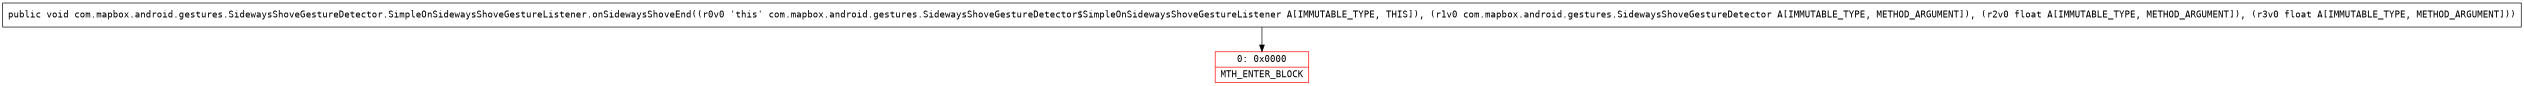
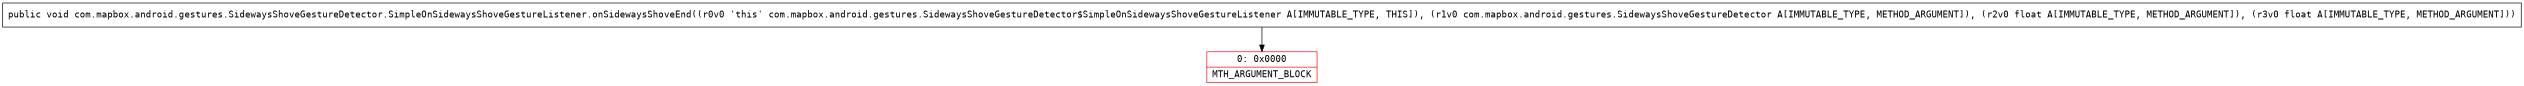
node "0: 0x0000": text "MTH_ENTER_BLOCK" -> "MTH_ARGUMENT_BLOCK"
